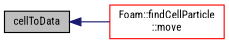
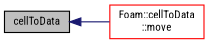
node "Foam::findCellParticle ::move": label "Foam::findCellParticle ::move" -> "Foam::cellToData ::move"
